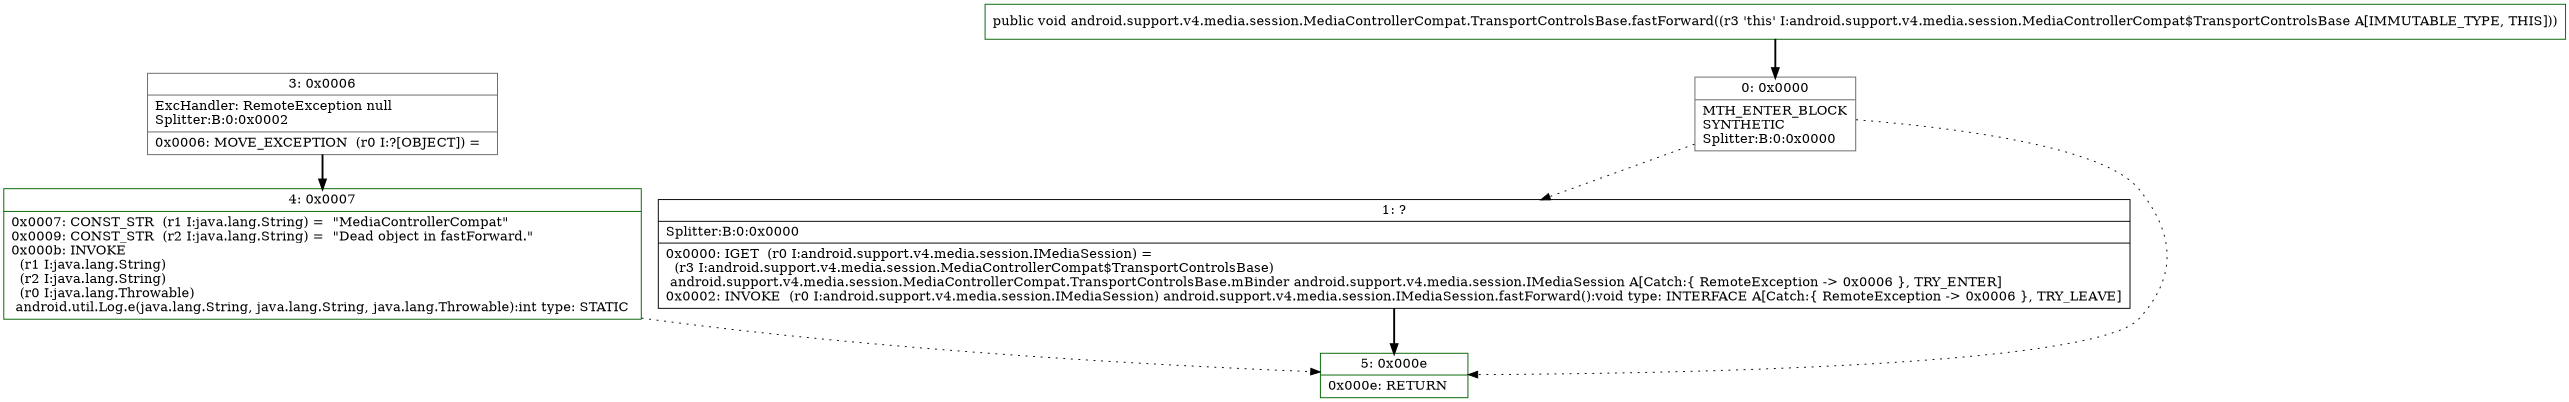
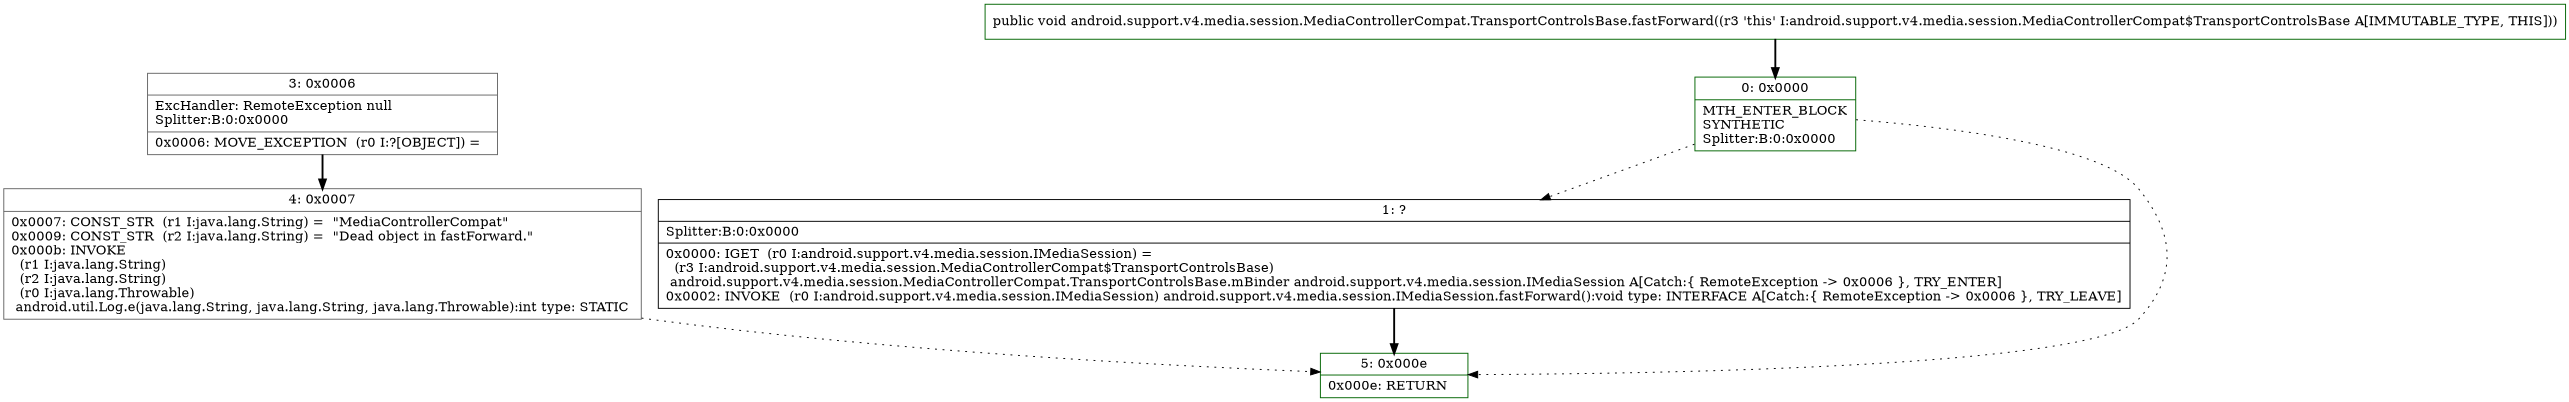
node "0: 0x0000": color gray40 -> darkgreen
node "3: 0x0006": text "Splitter:B:0:0x0002" -> "Splitter:B:0:0x0000"
node "4: 0x0007": color darkgreen -> gray40
